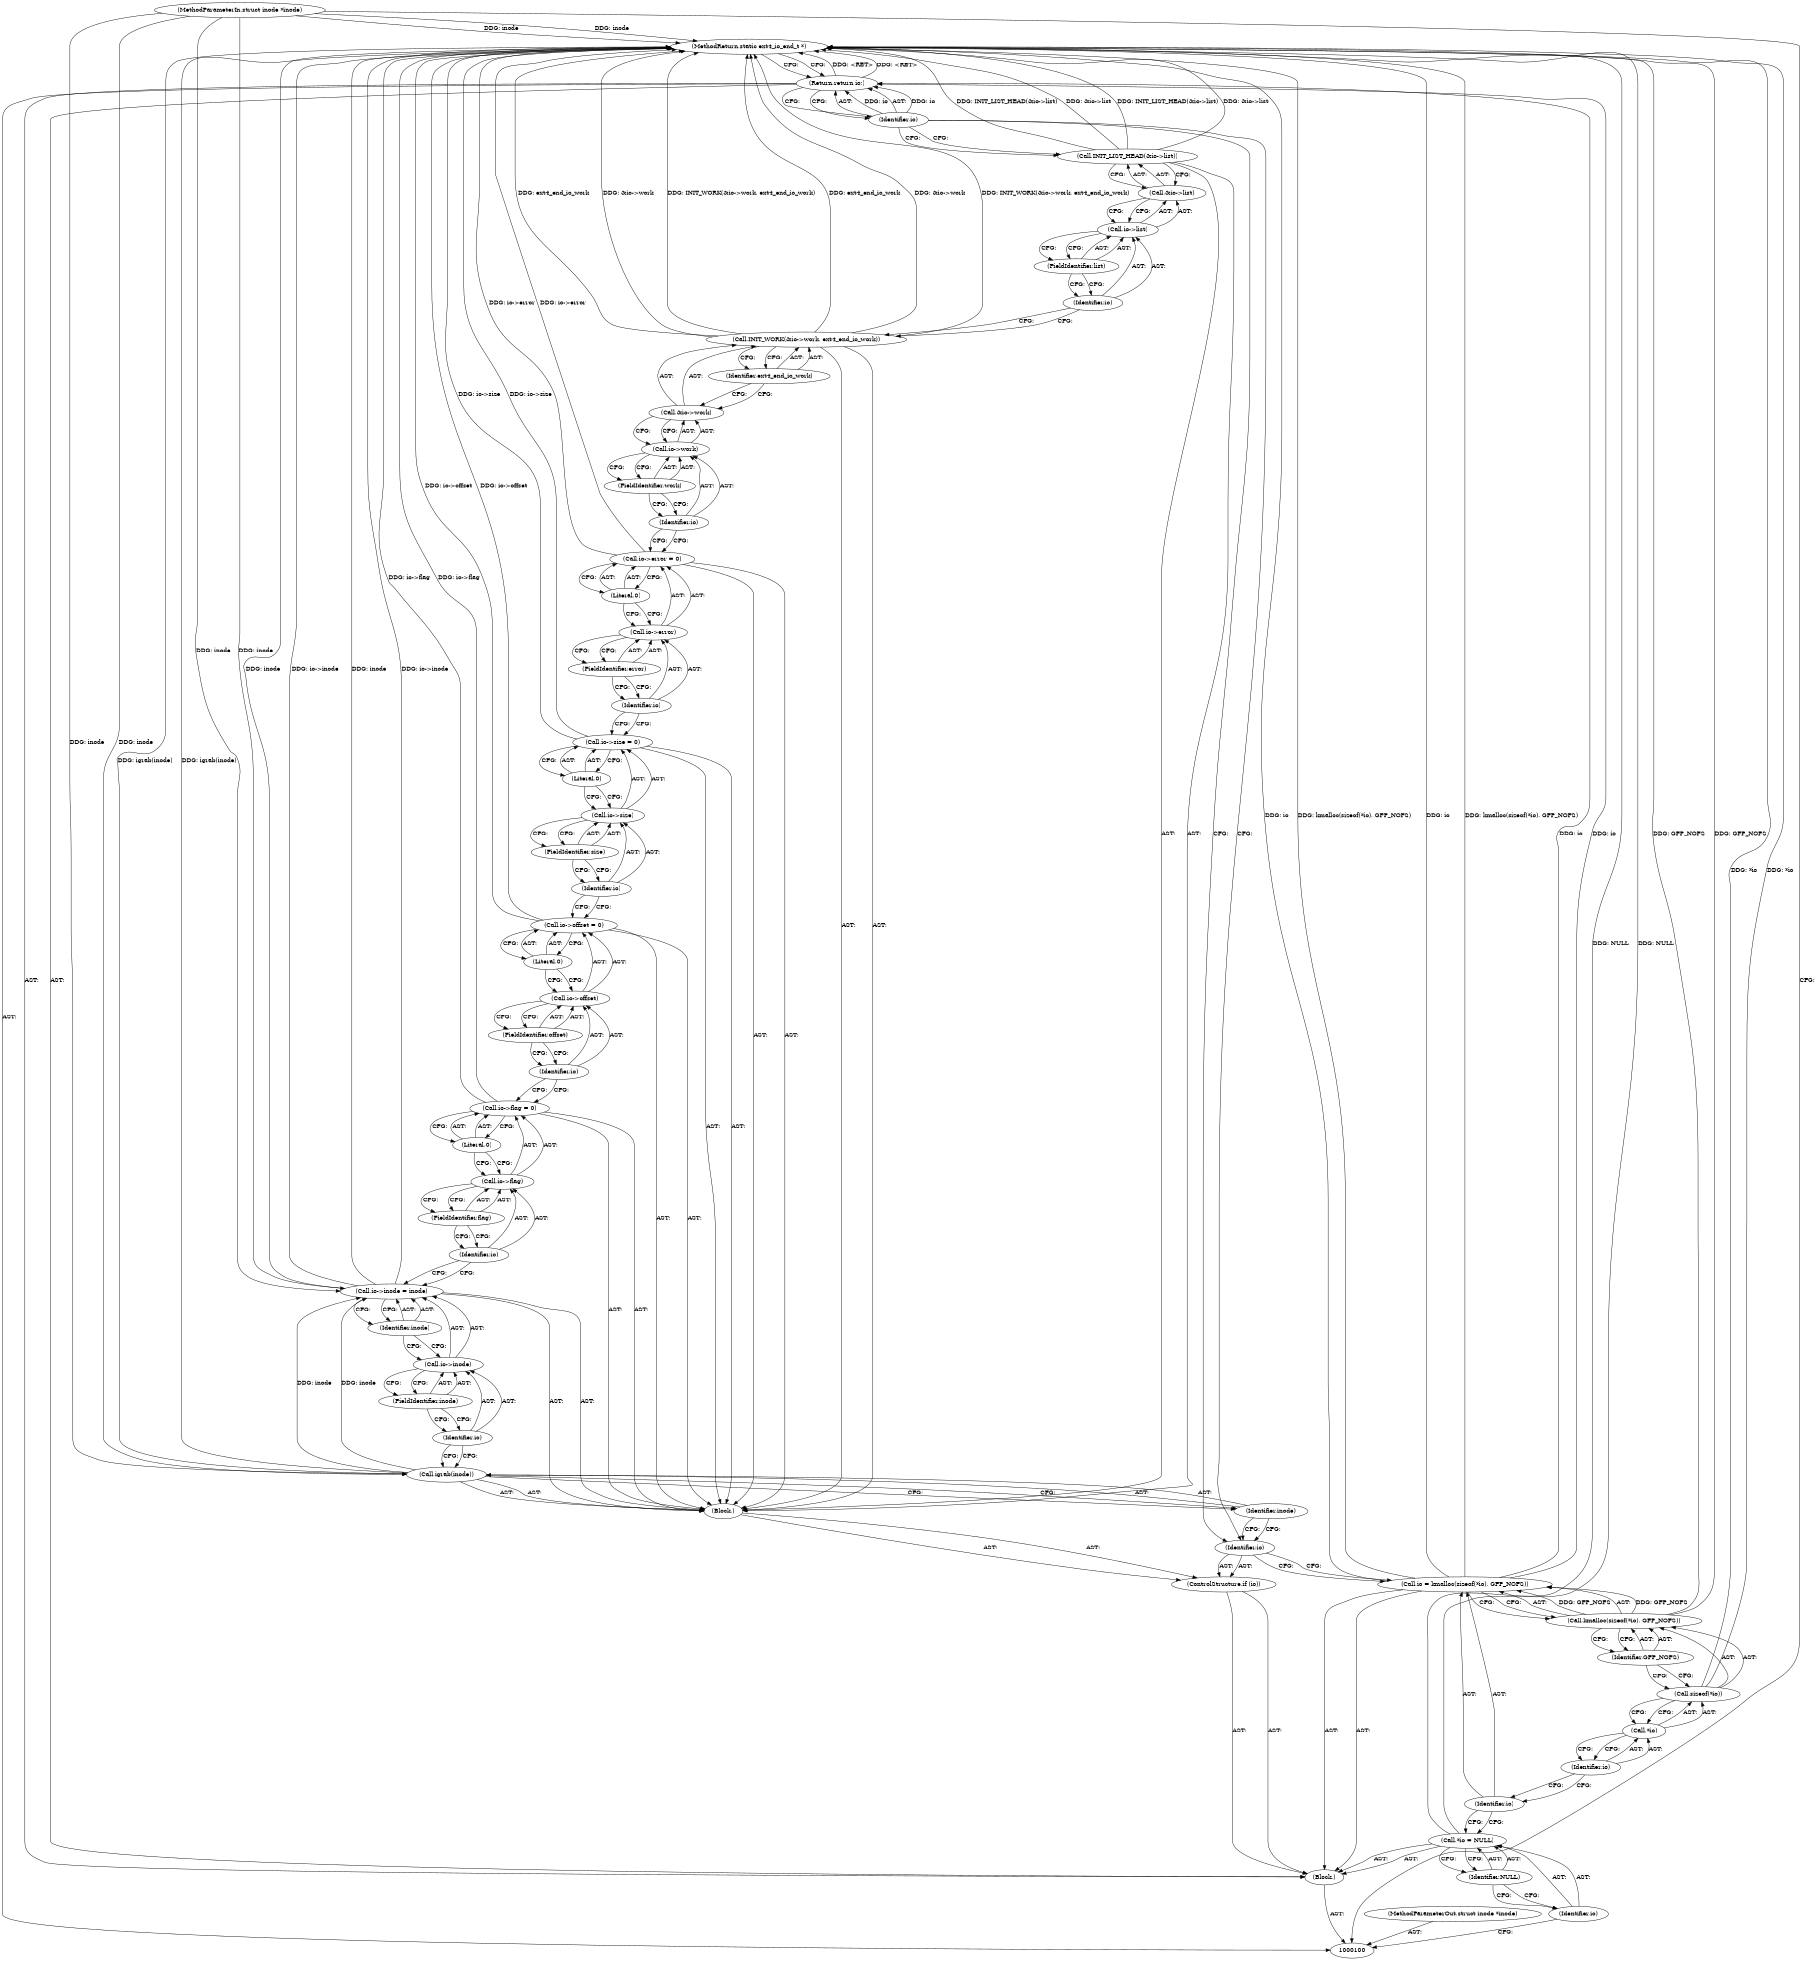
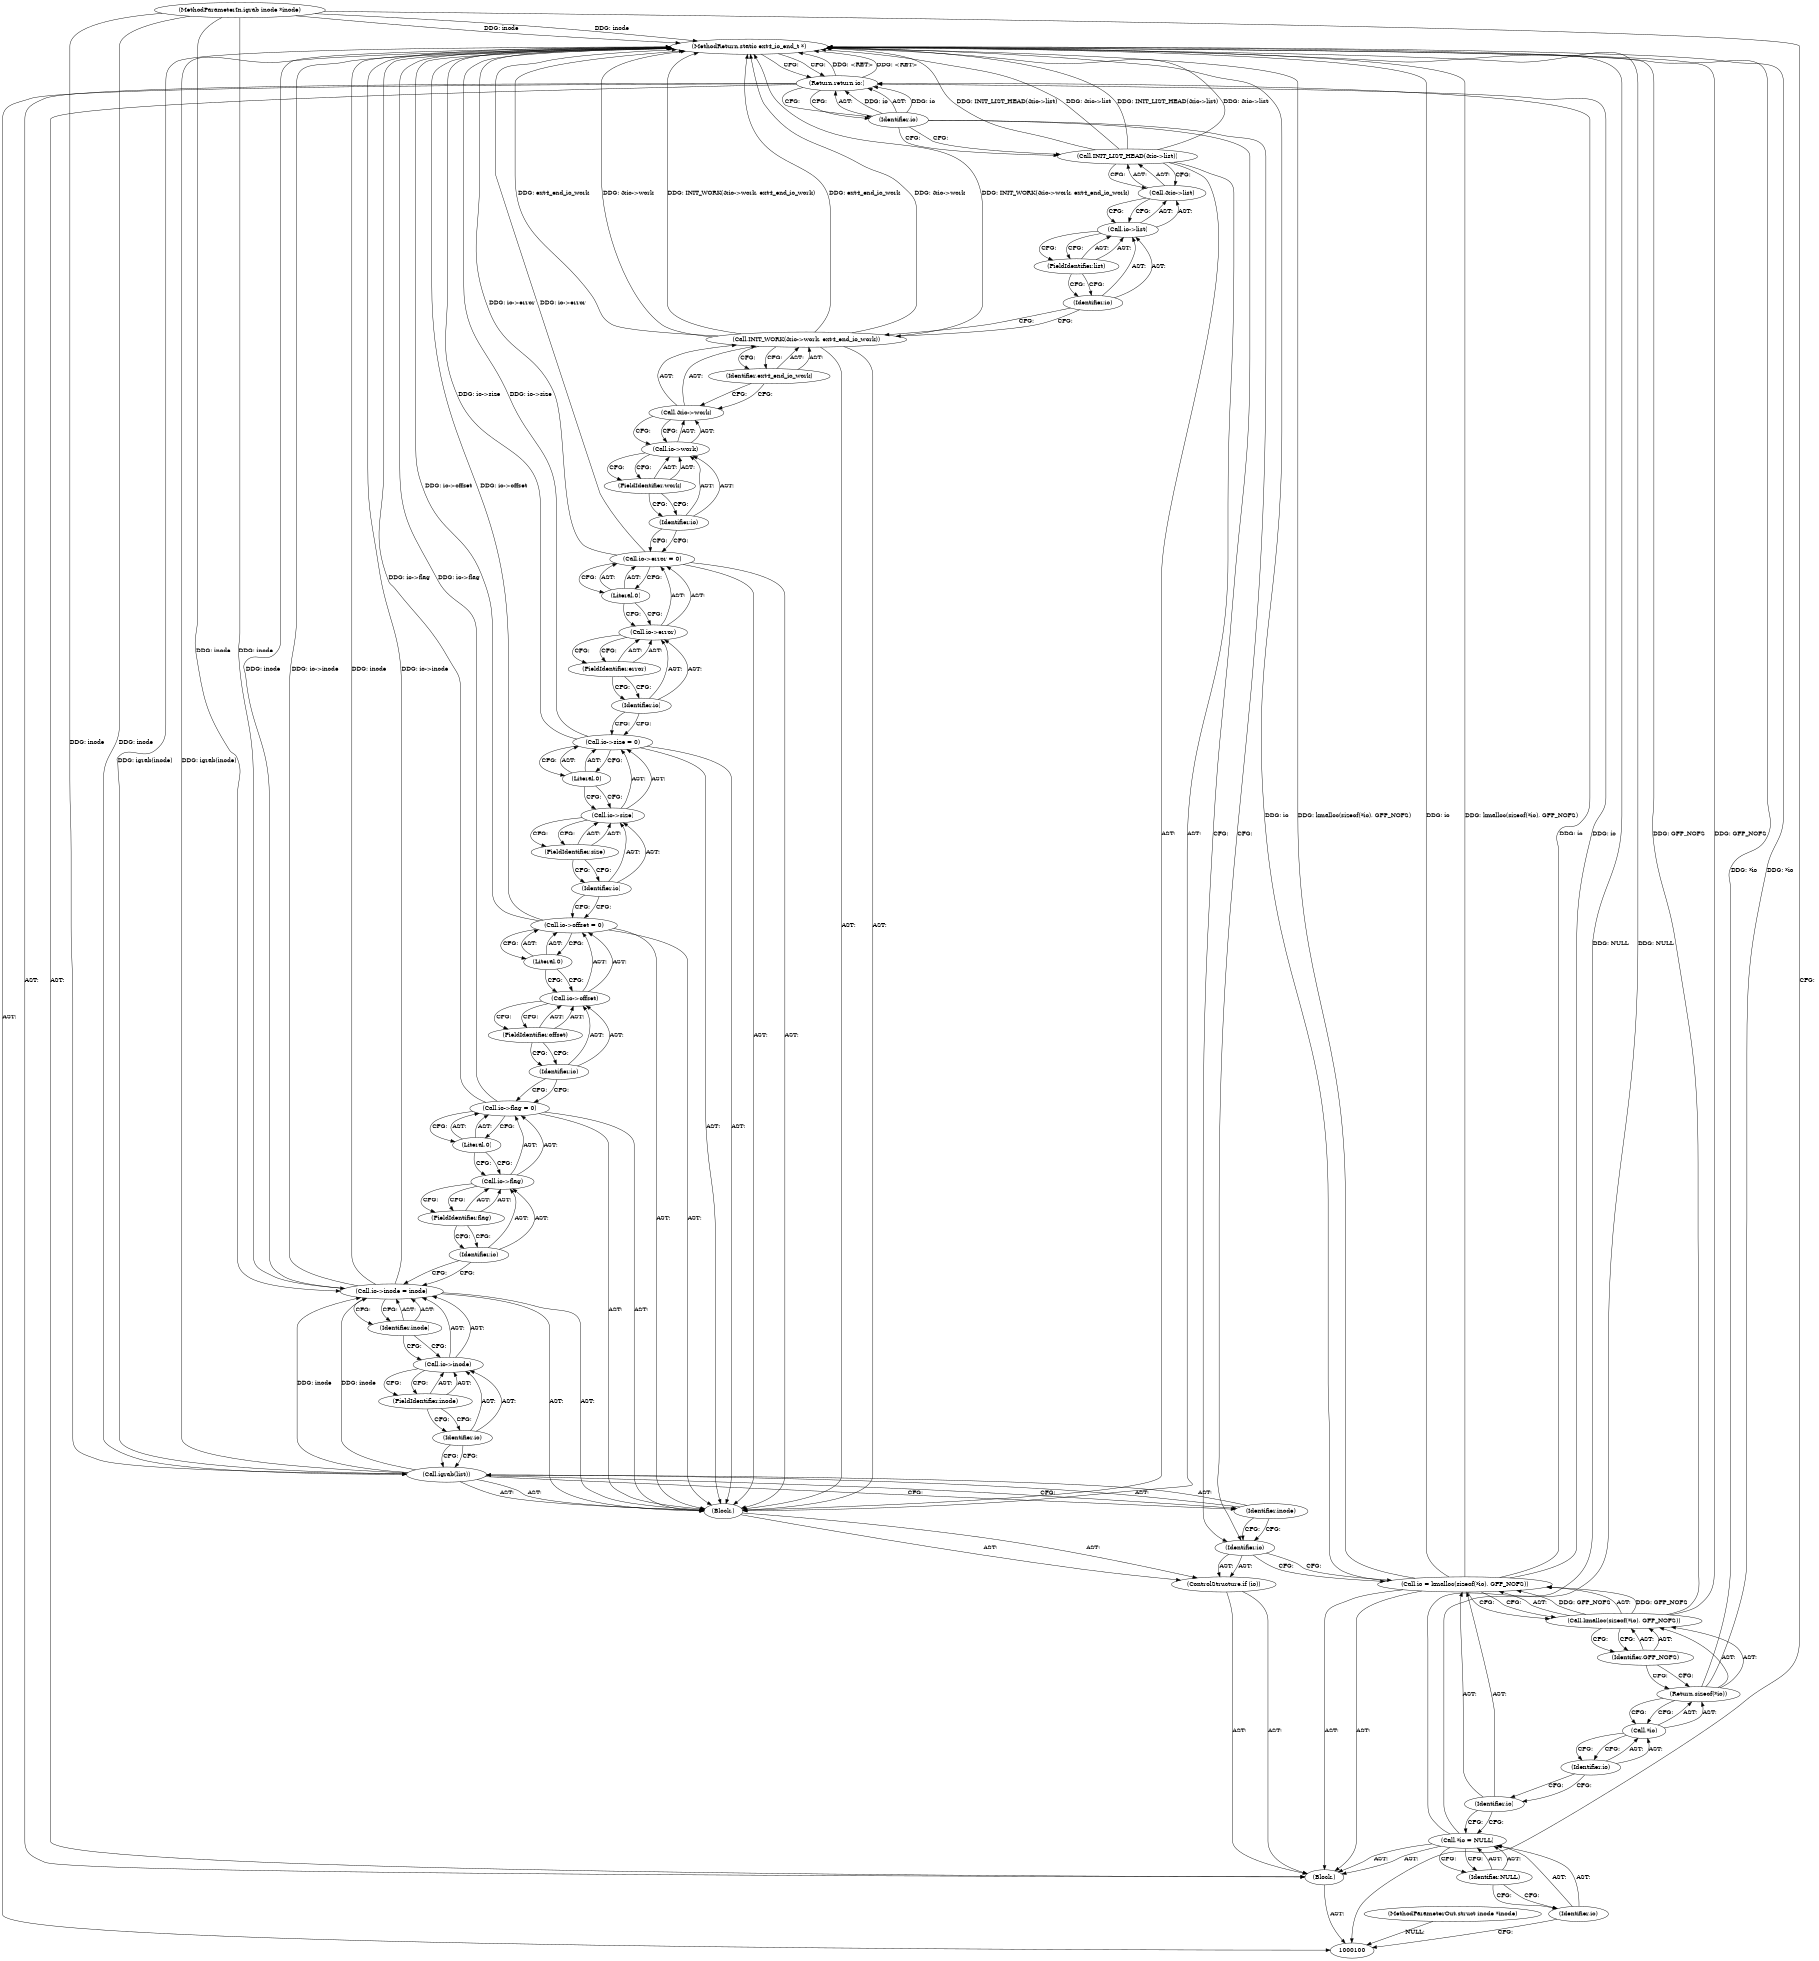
node "(MethodParameterIn,struct inode *inode)": label "(MethodParameterIn,struct inode *inode)" -> "(MethodParameterIn,igrab inode *inode)"
node "(Call,igrab(inode))": label "(Call,igrab(inode))" -> "(Call,igrab(list))"
node "(Call,sizeof(*io))": label "(Call,sizeof(*io))" -> "(Return,sizeof(*io))"
edge "(MethodParameterOut,struct inode *inode)" -> "1000100": label "AST: " -> "NULL: "
